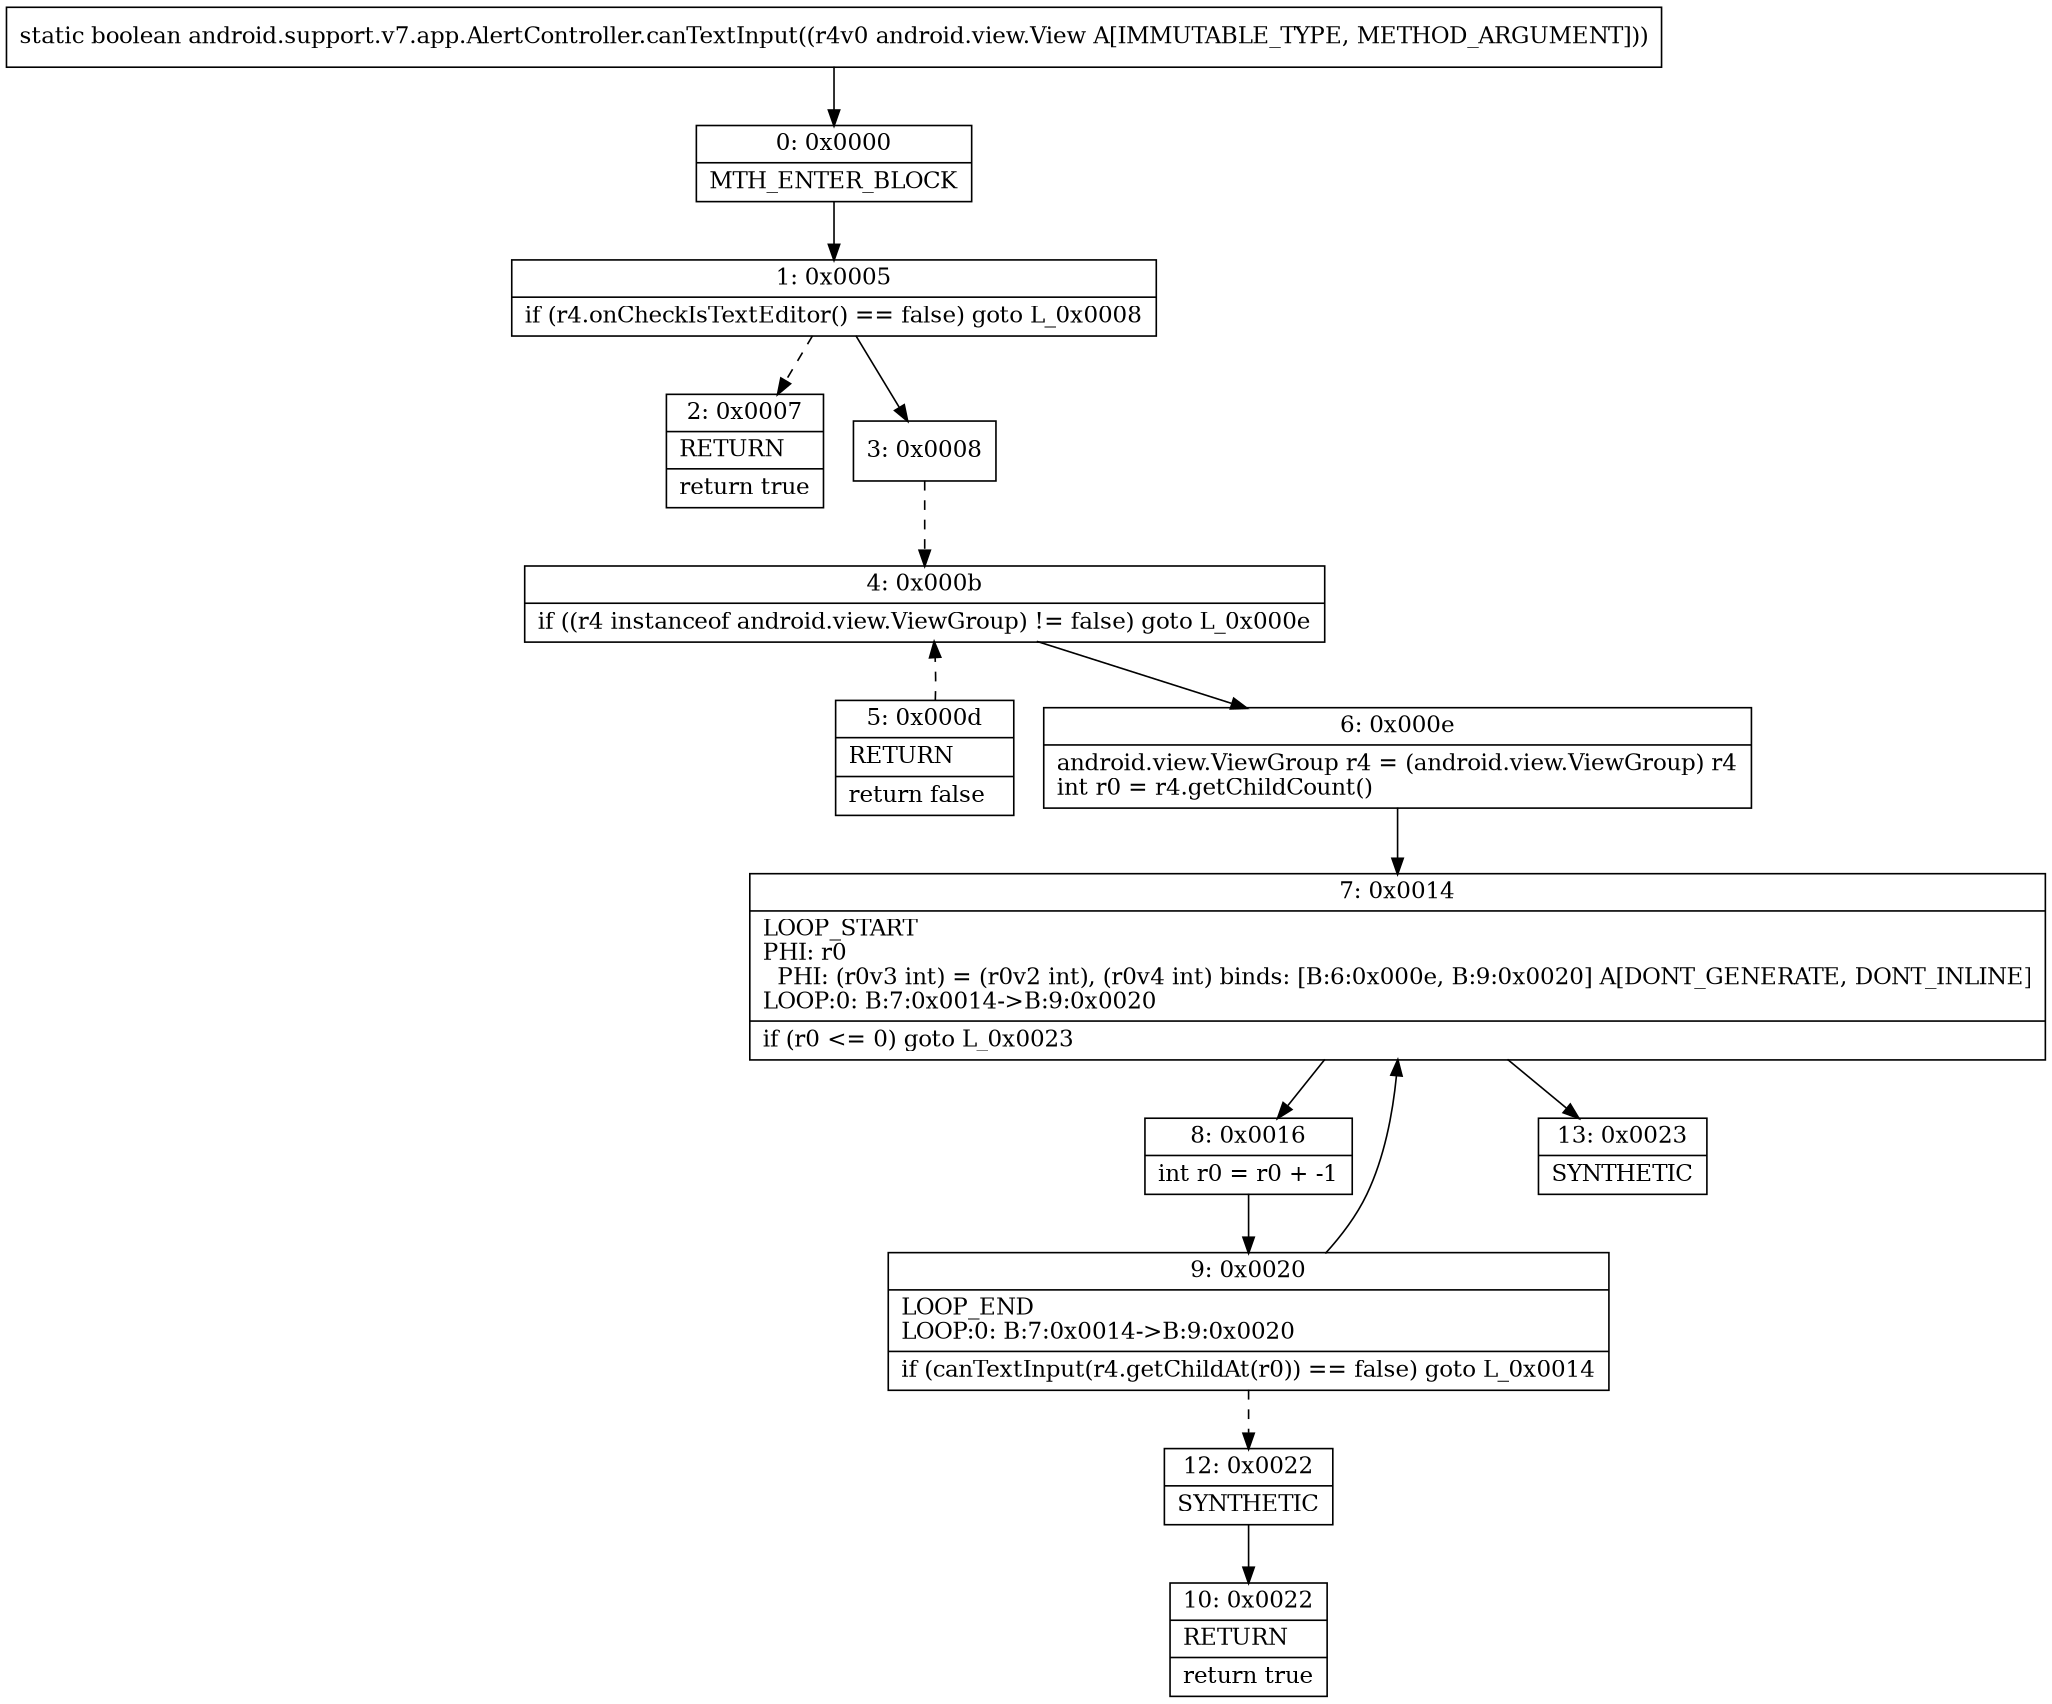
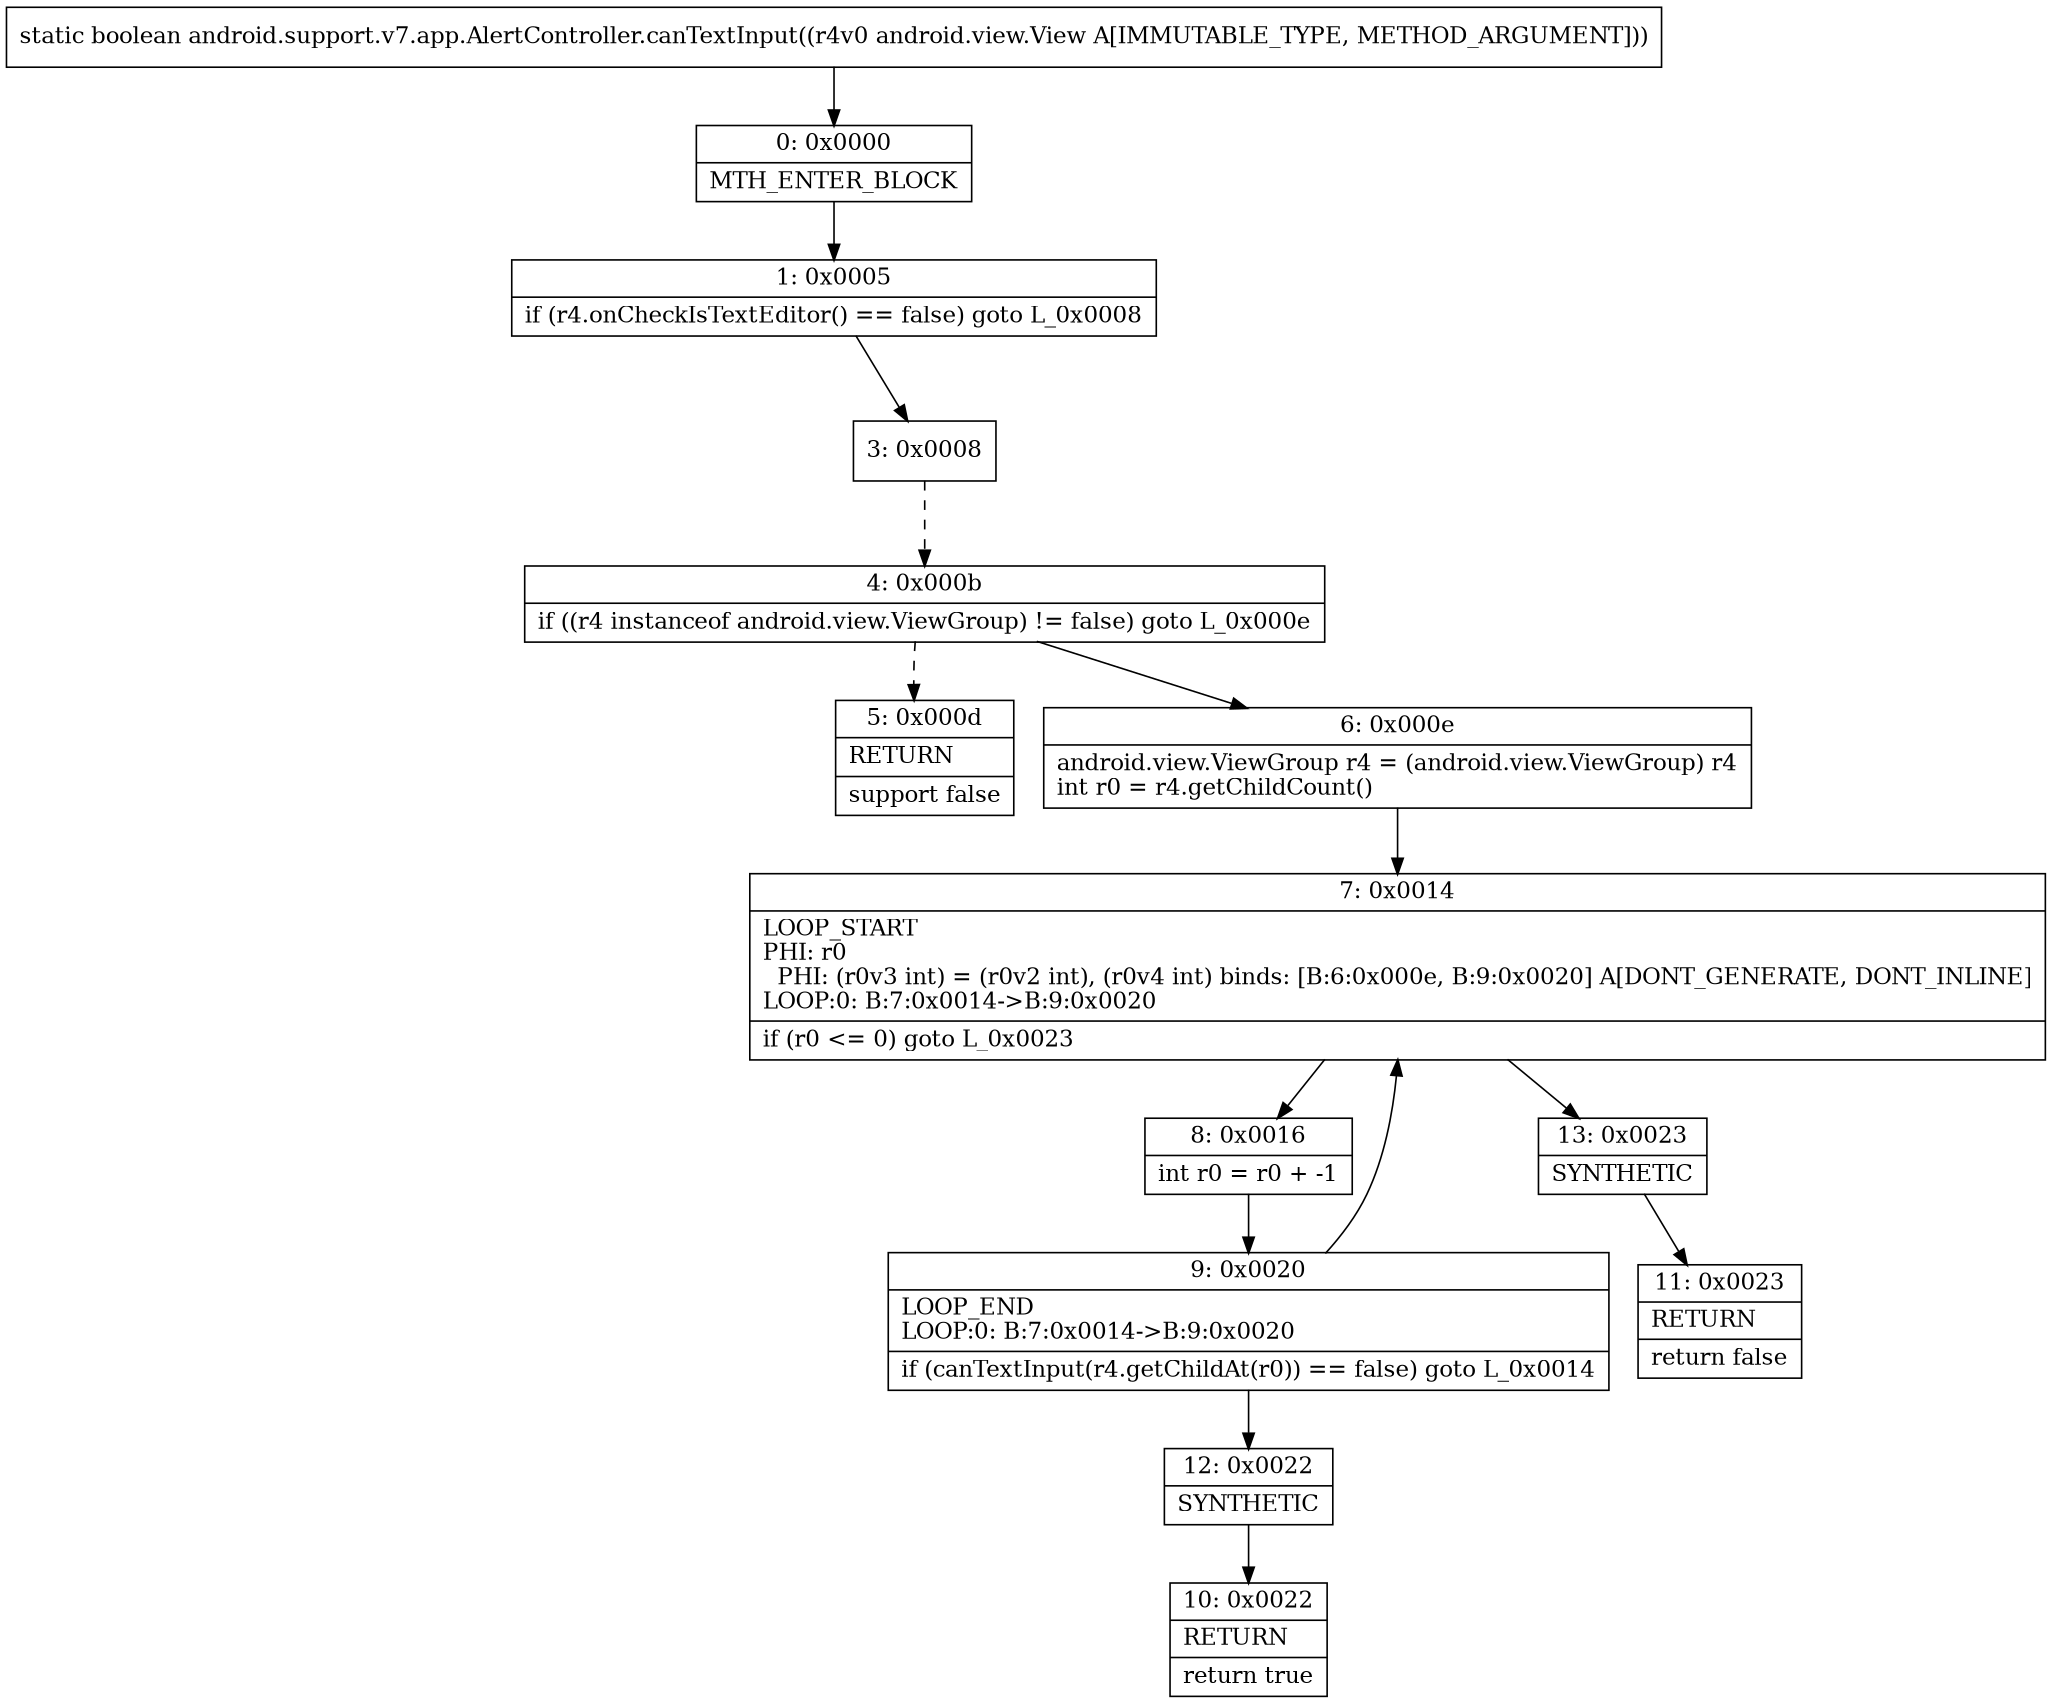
node "2: 0x0007": removed
edge "5: 0x000d" -> "4: 0x000b": reversed
node "5: 0x000d": text "return false" -> "support false"
node "11: 0x0023": added
edge "9: 0x0020" -> "12: 0x0022": style dashed -> solid
